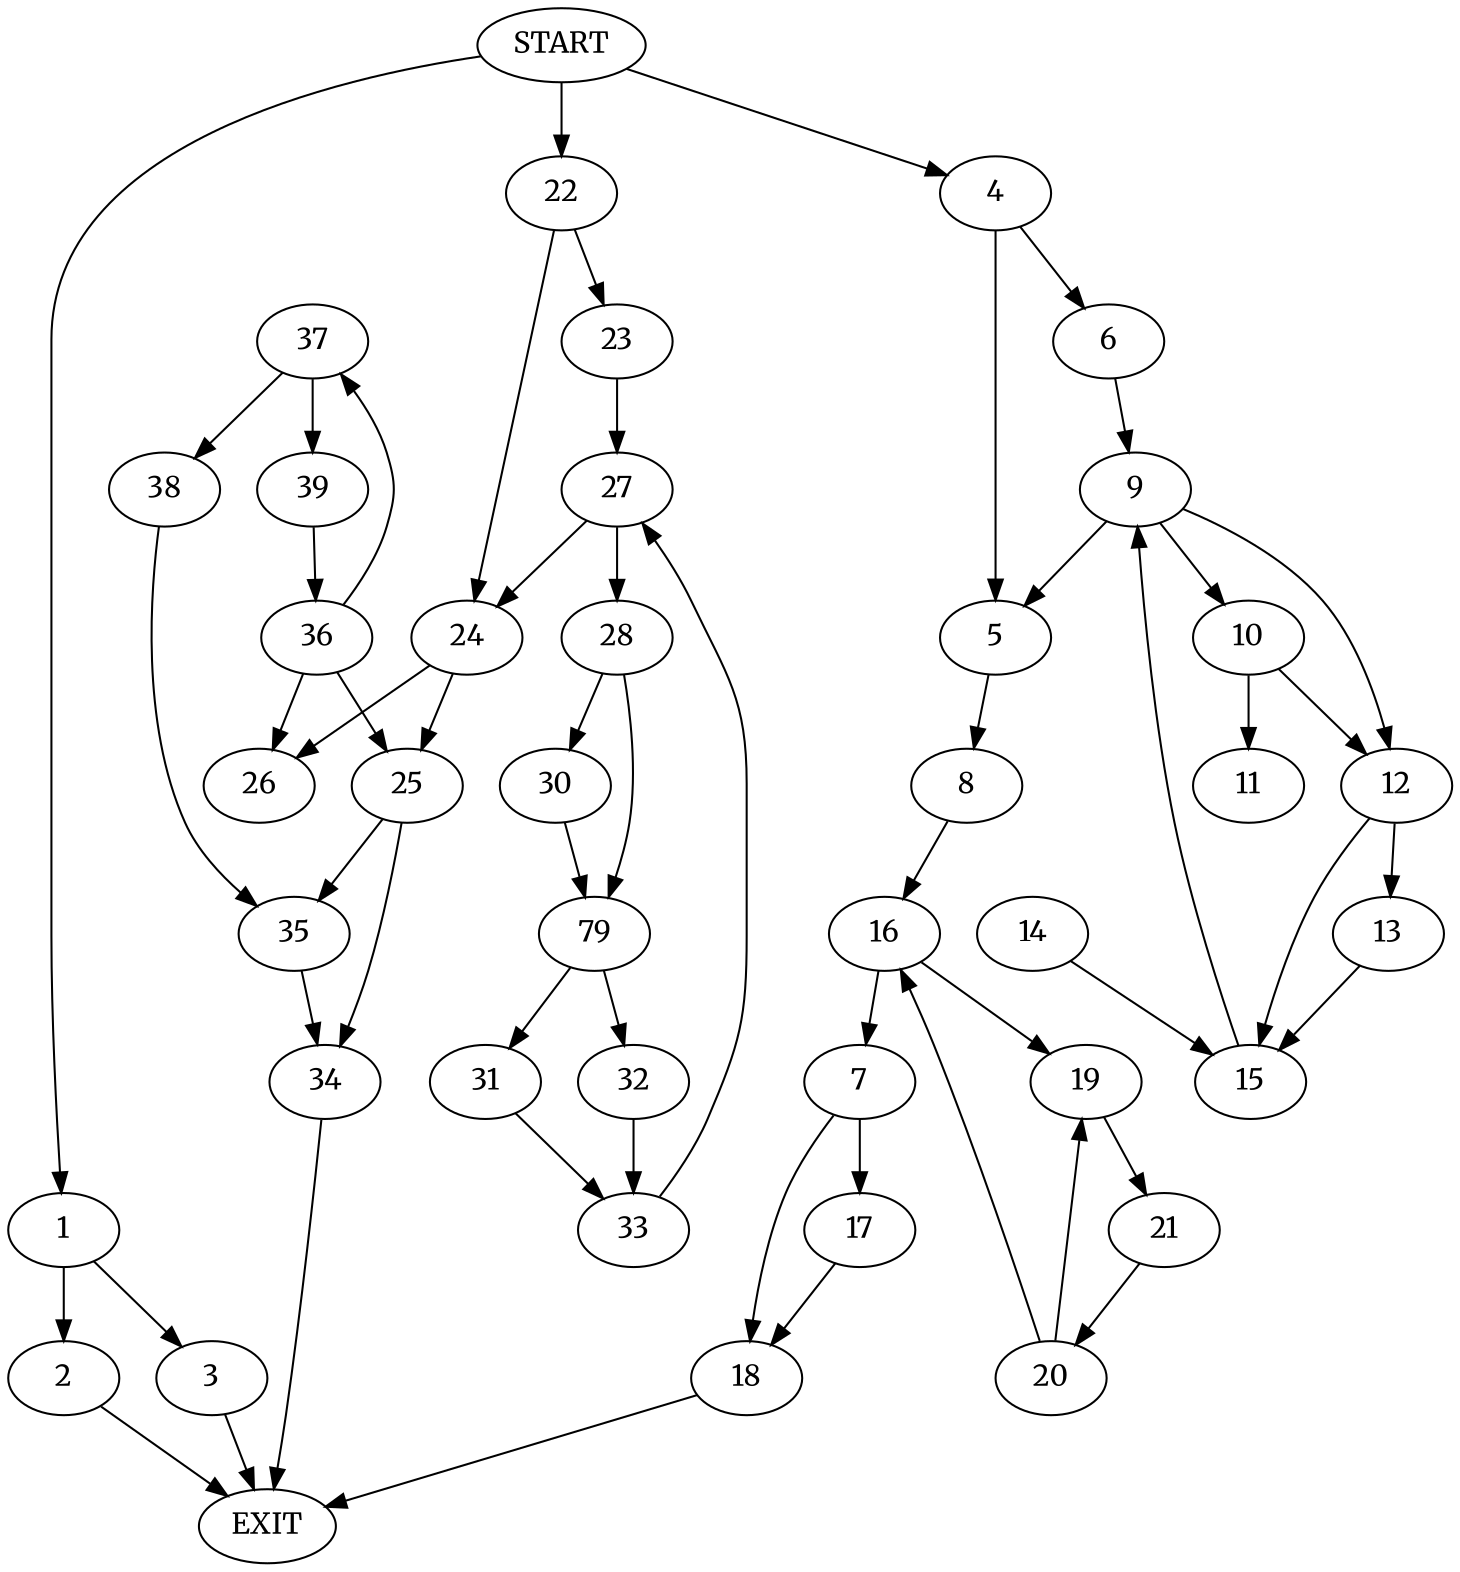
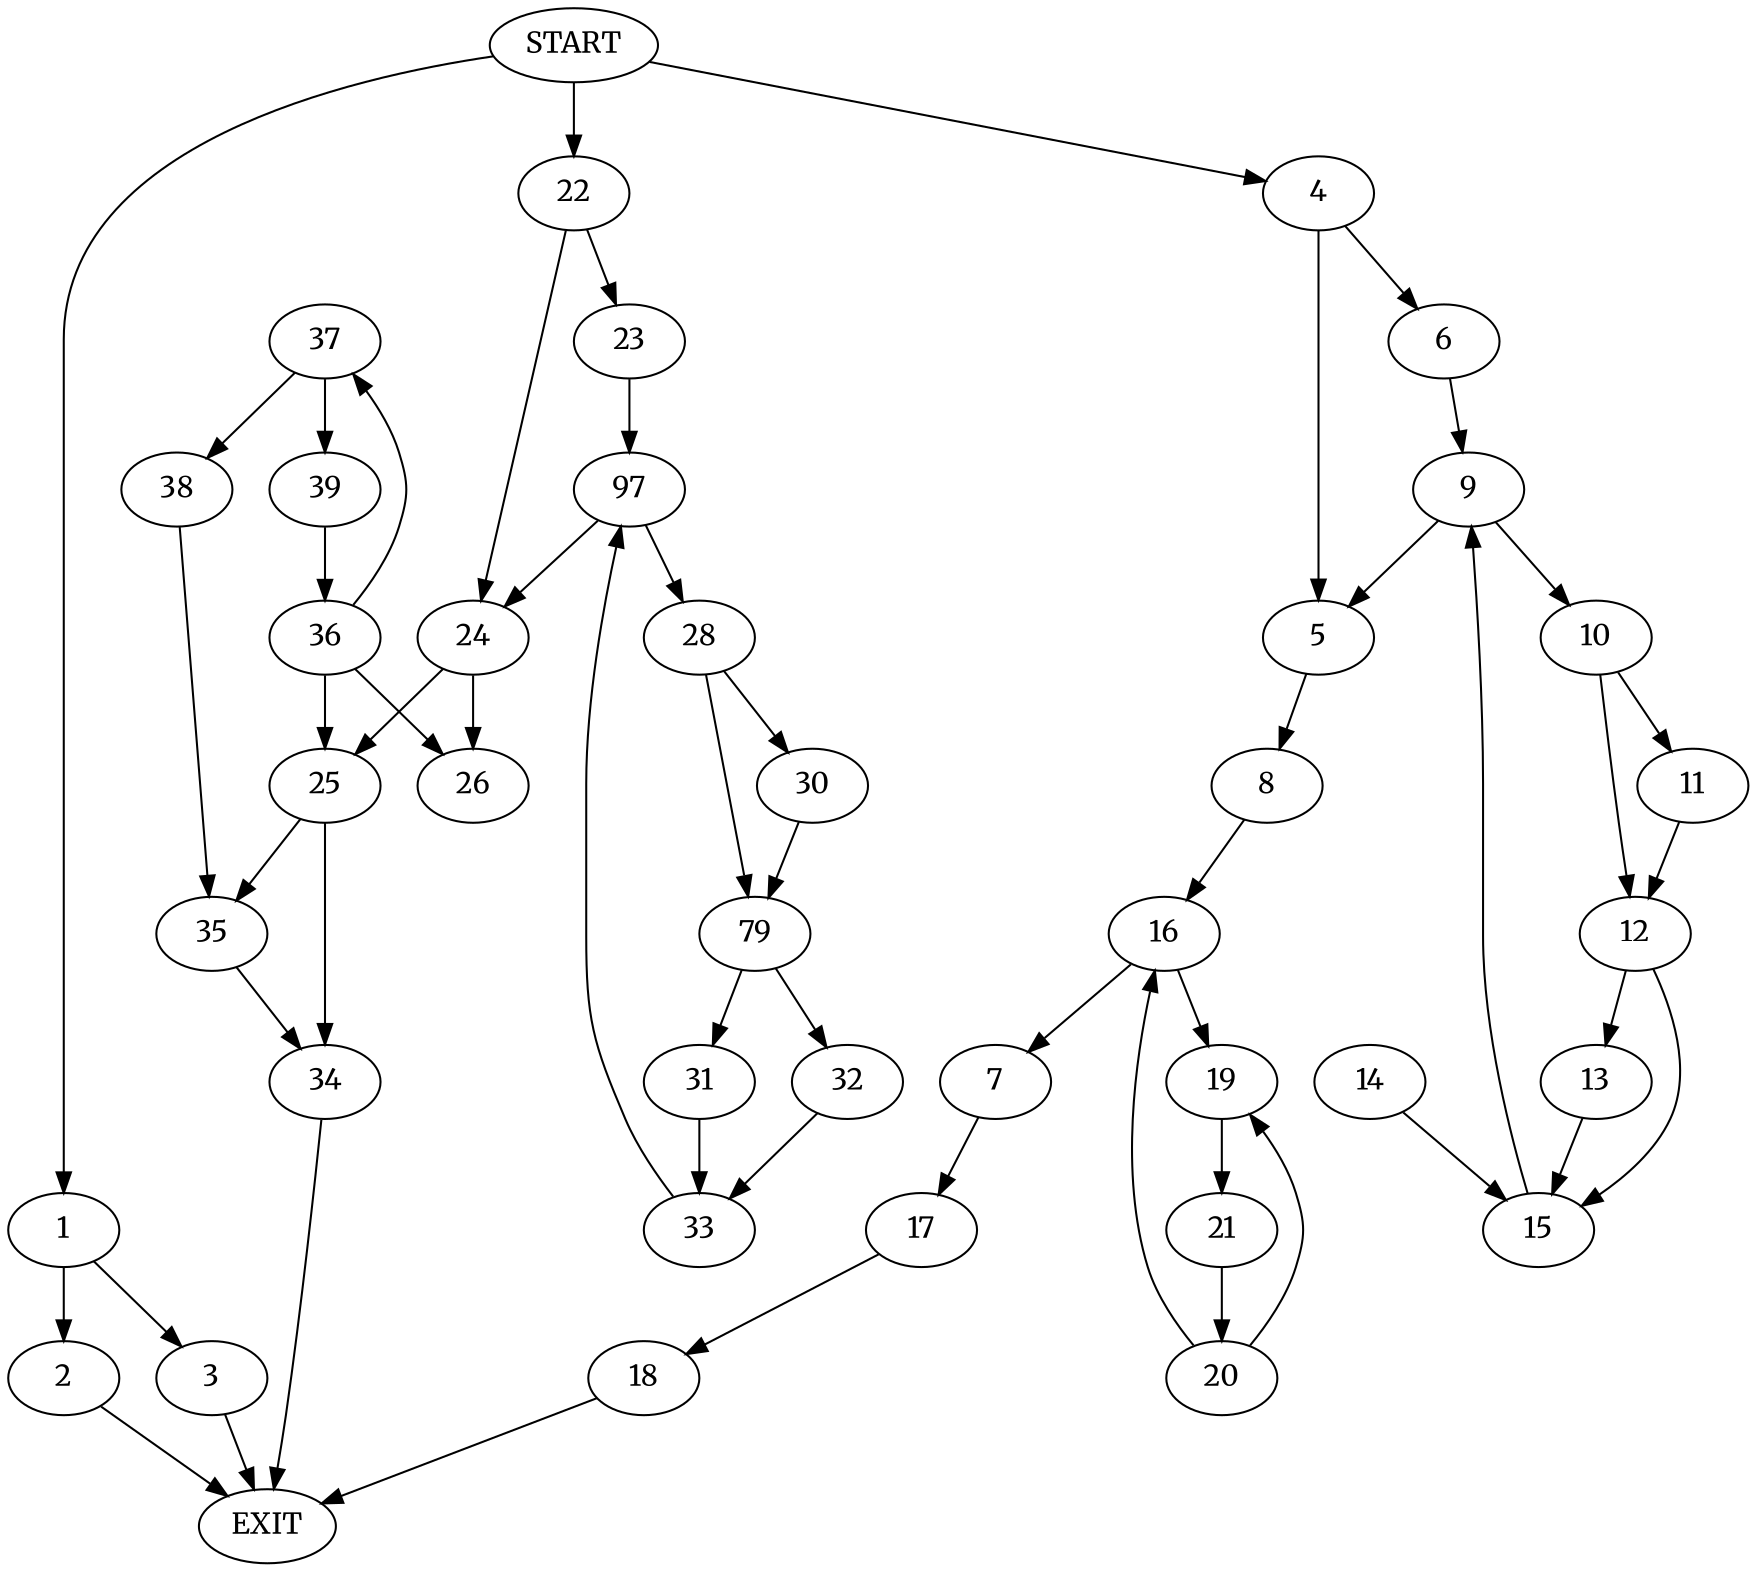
node "27": label "27" -> "97"
edge "9" -> "12": now "11" -> "12"
edge "7" -> "18": removed
